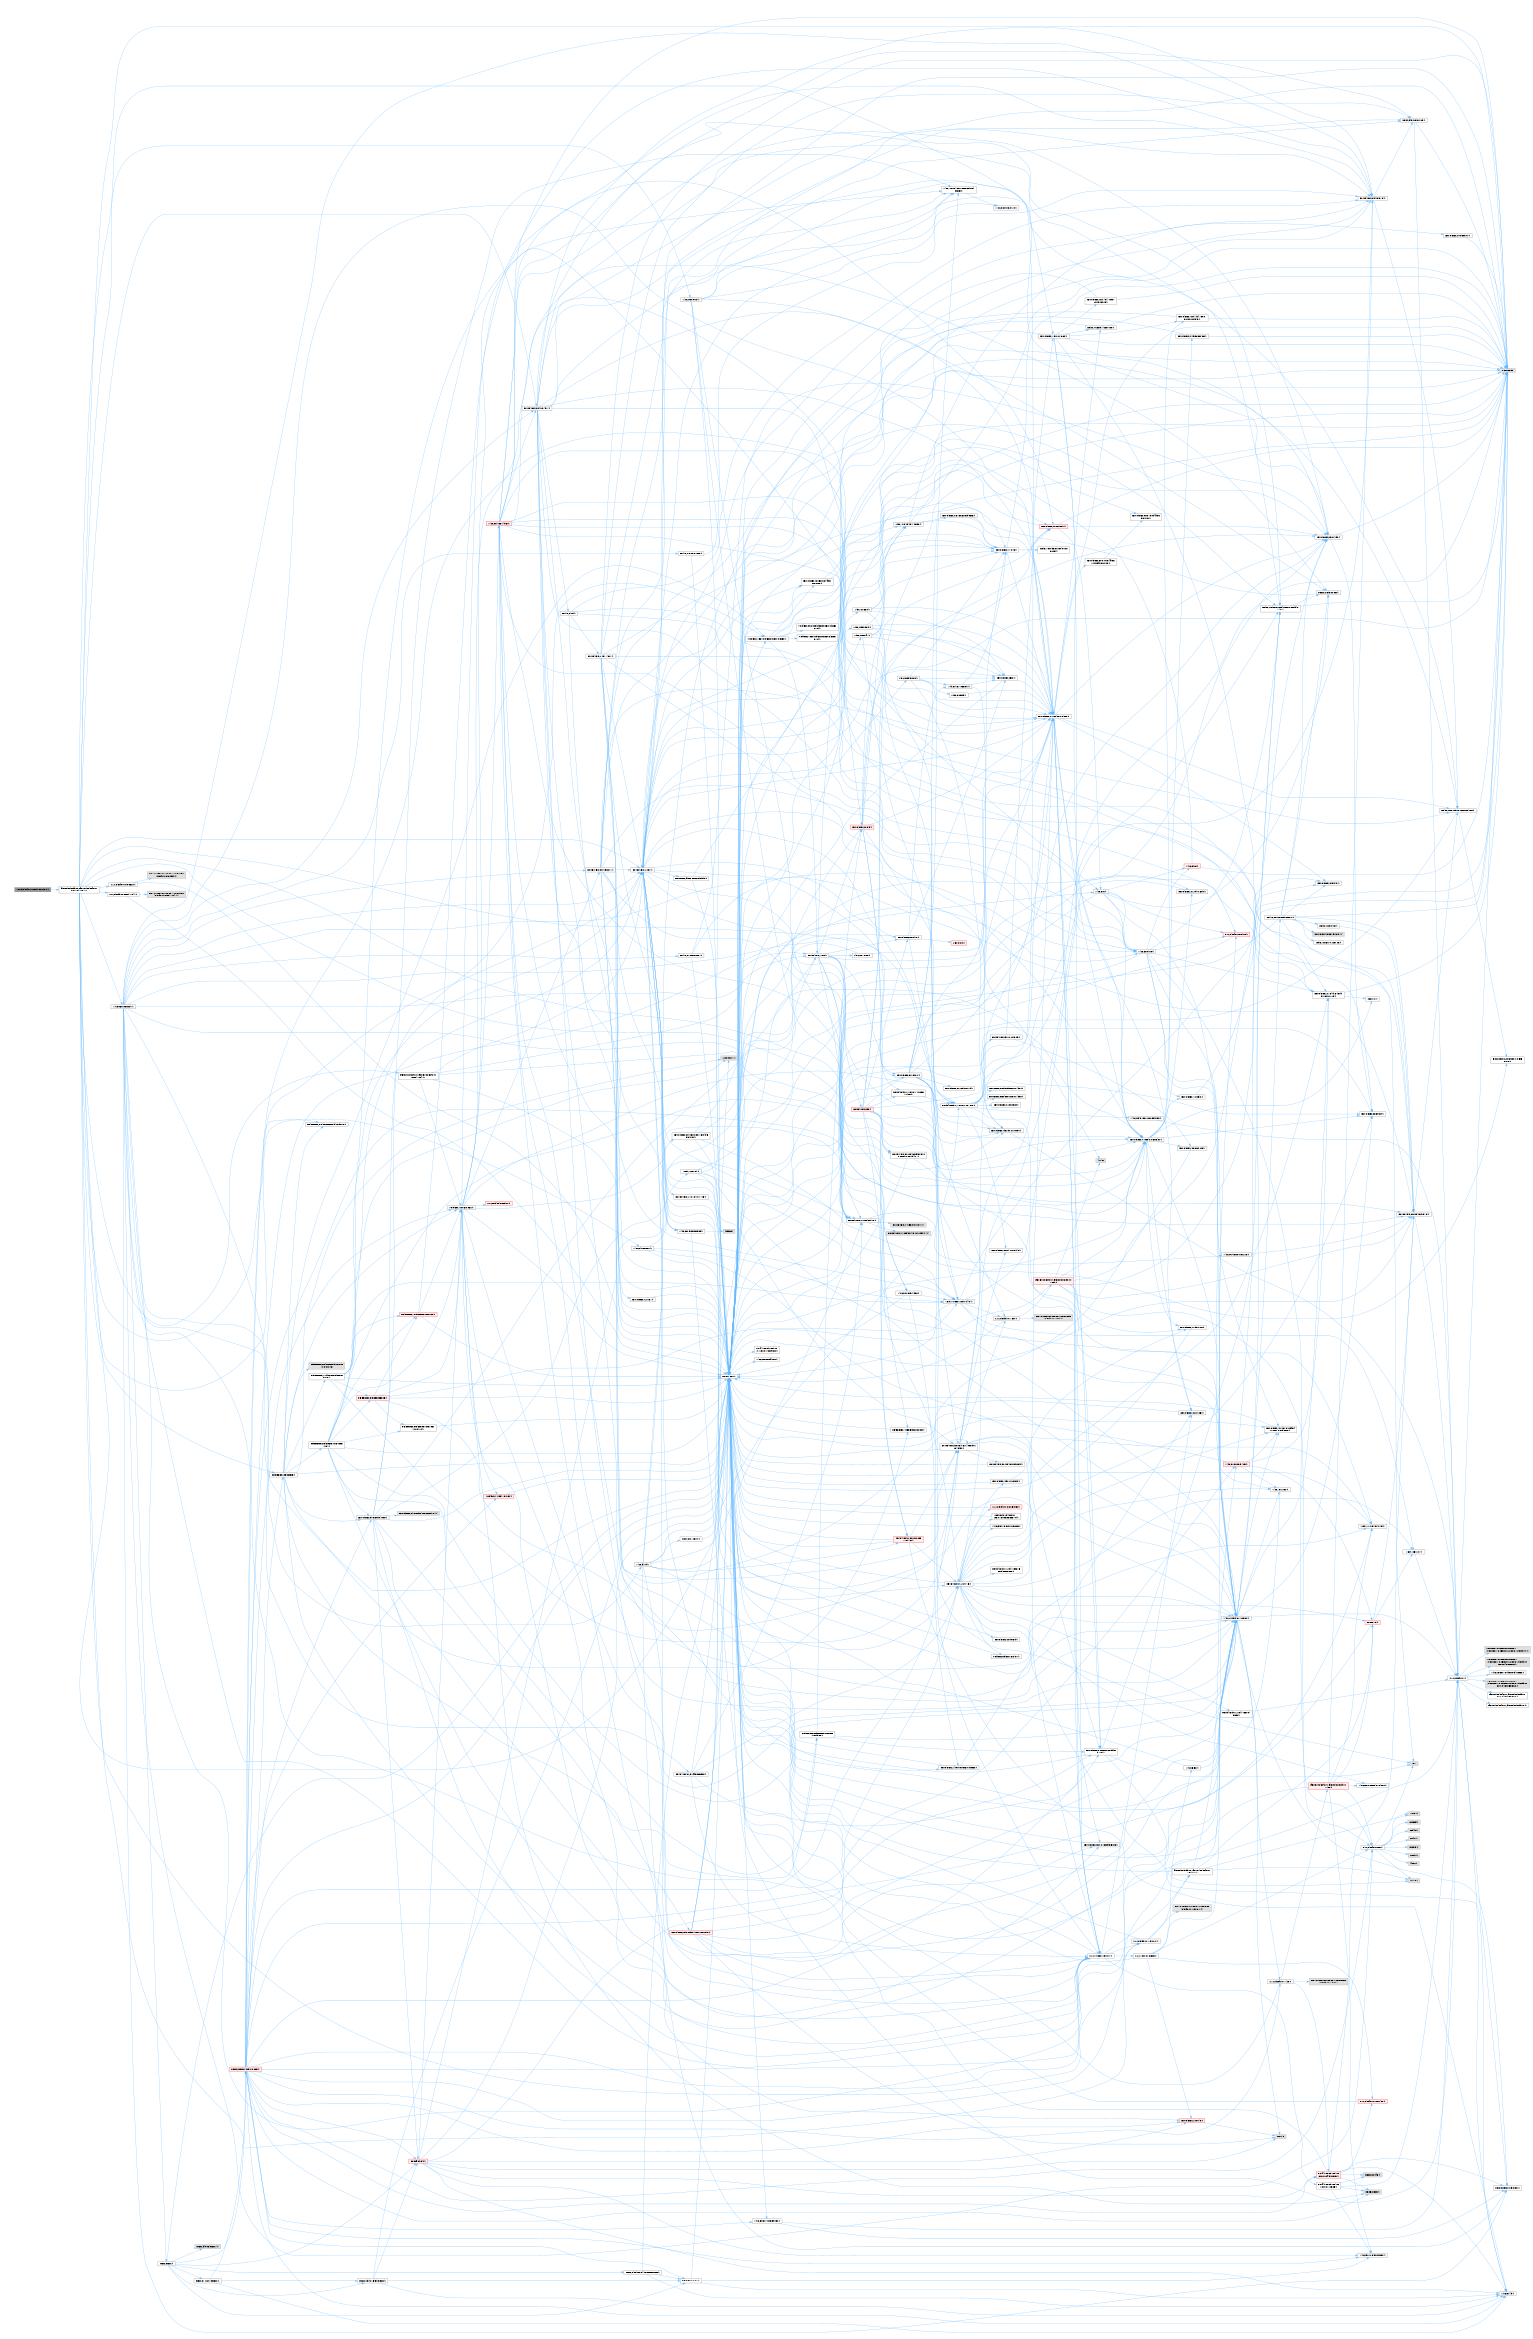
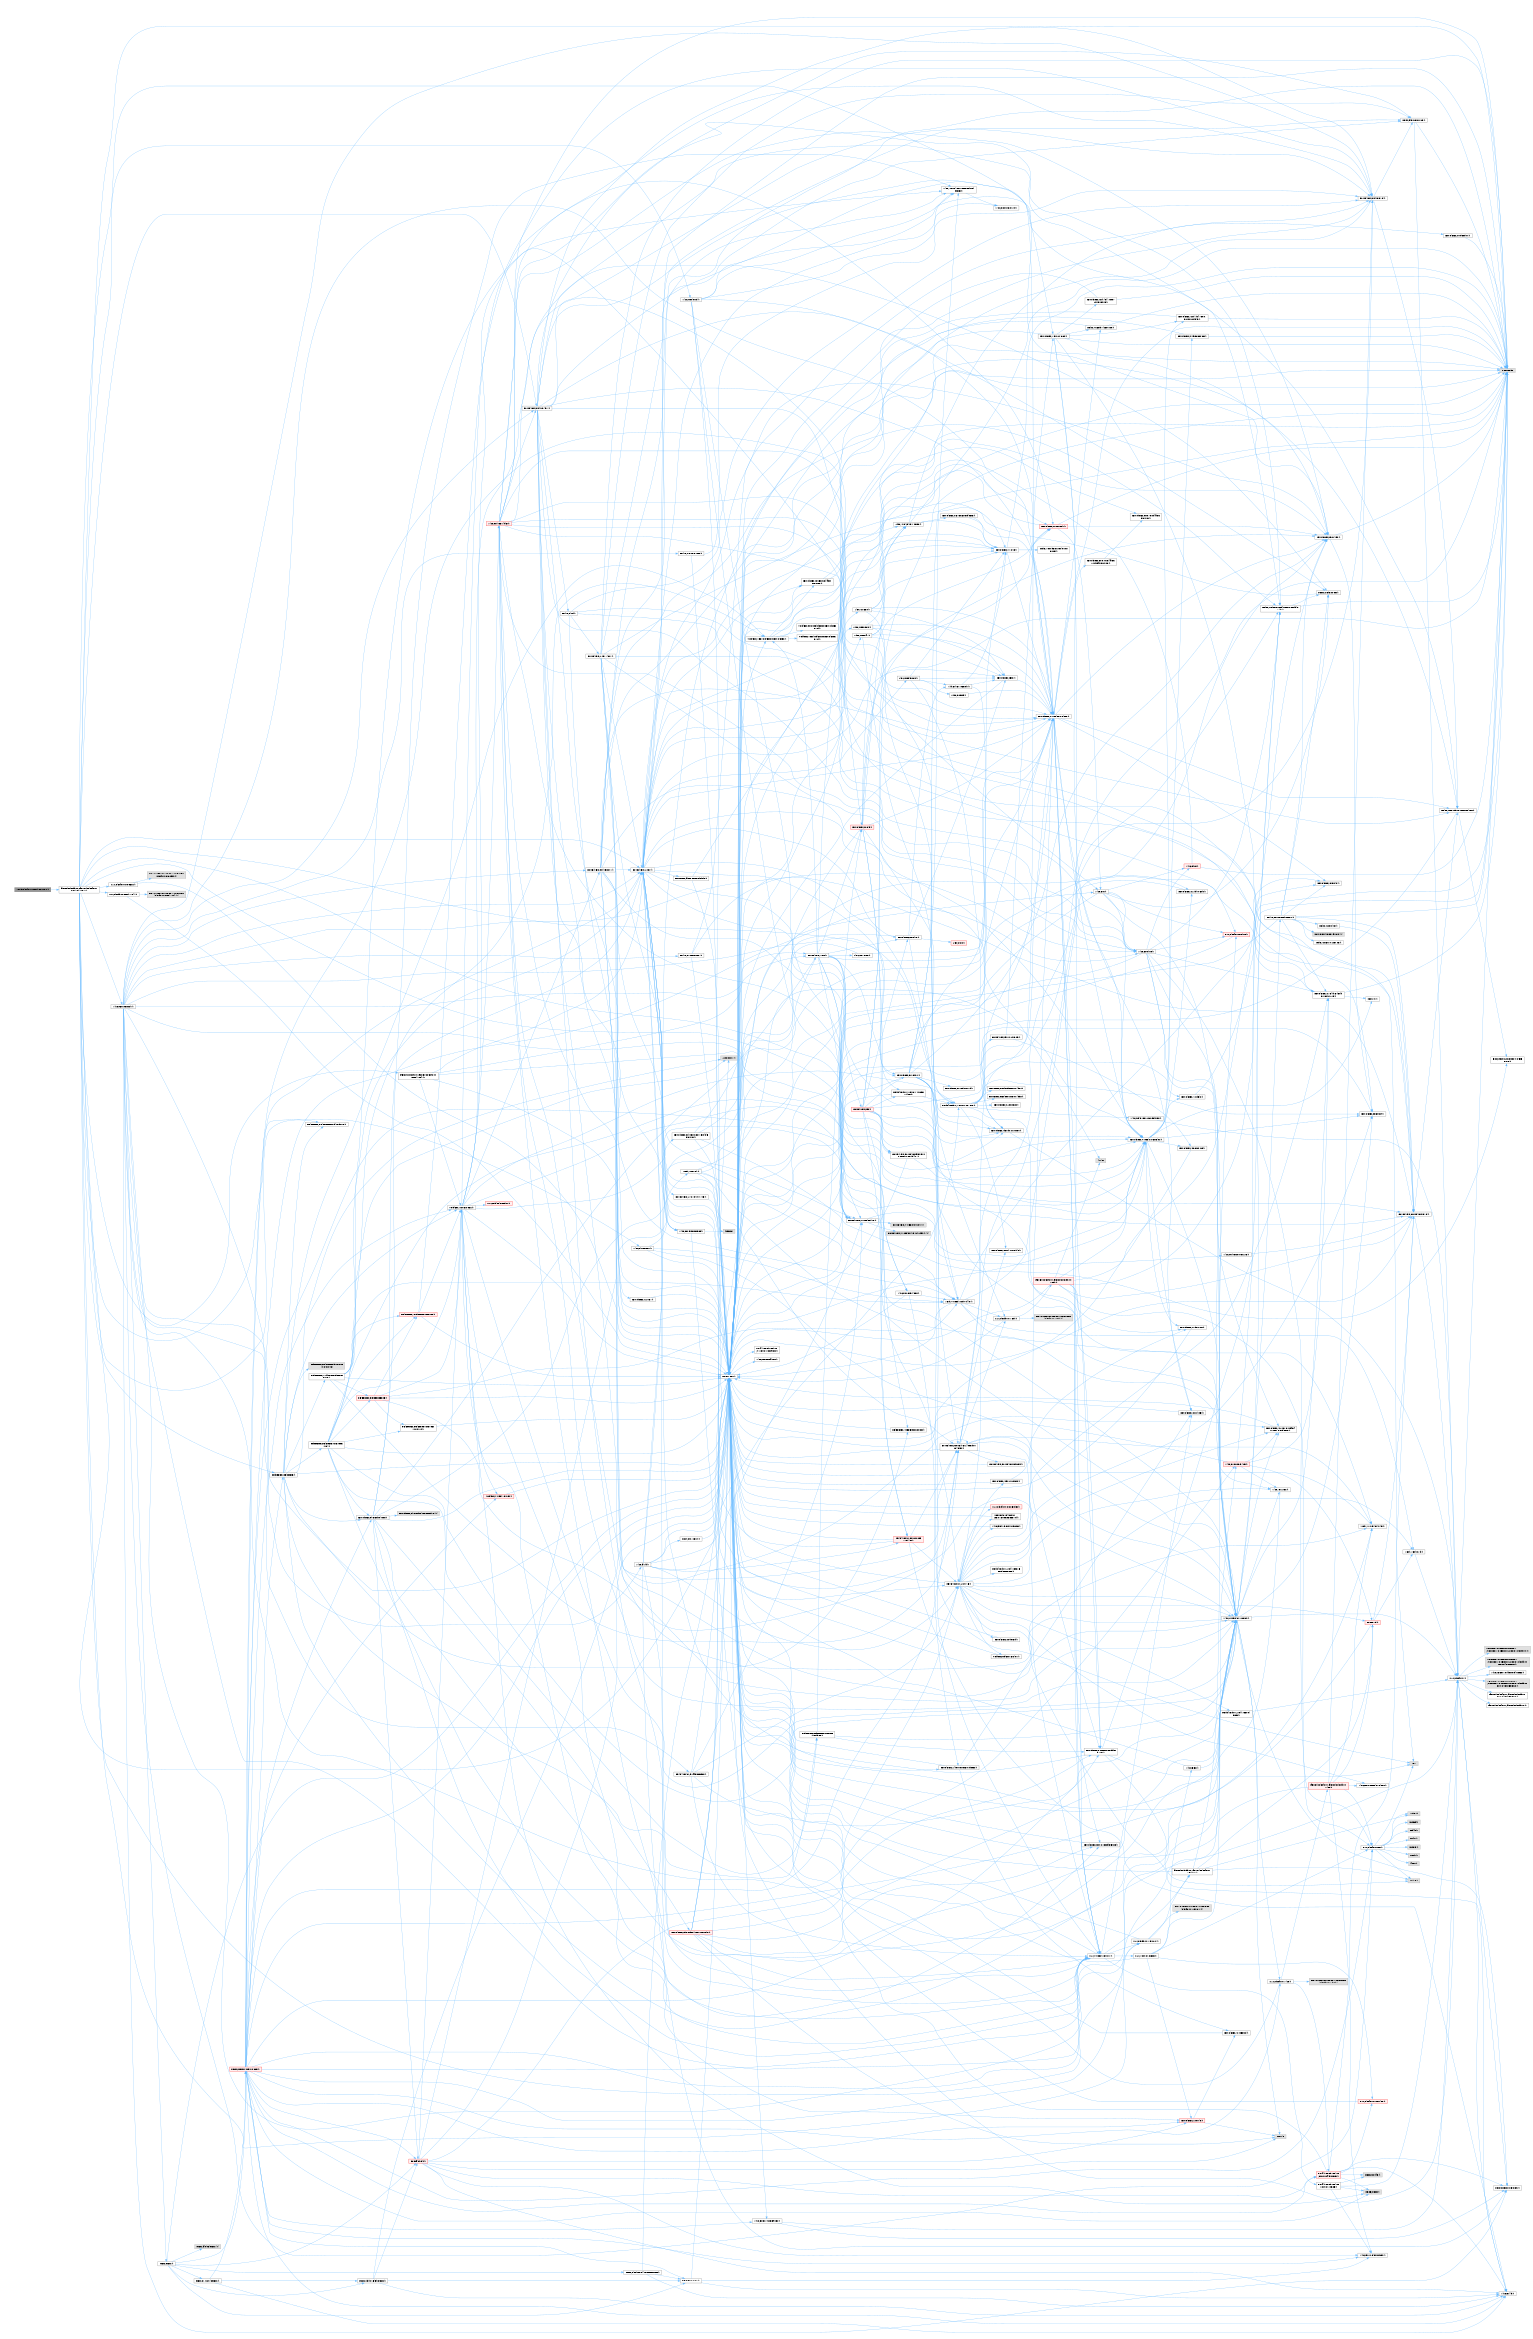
edge "Algo/StableSort.h" -> "Templates/UnrealTemplate.h": removed
edge "UObject/WeakObjectPtrTemplates.h" -> "Containers/Map.h": reversed
edge "UObject/NameTypes.h" -> "Templates/UnrealTypeTraits.h": added
node "Math/IsEnum.h": label "Math/IsEnum.h" -> "Math/MathFwd.h"
node "Templates/IsIntegral.h": added
